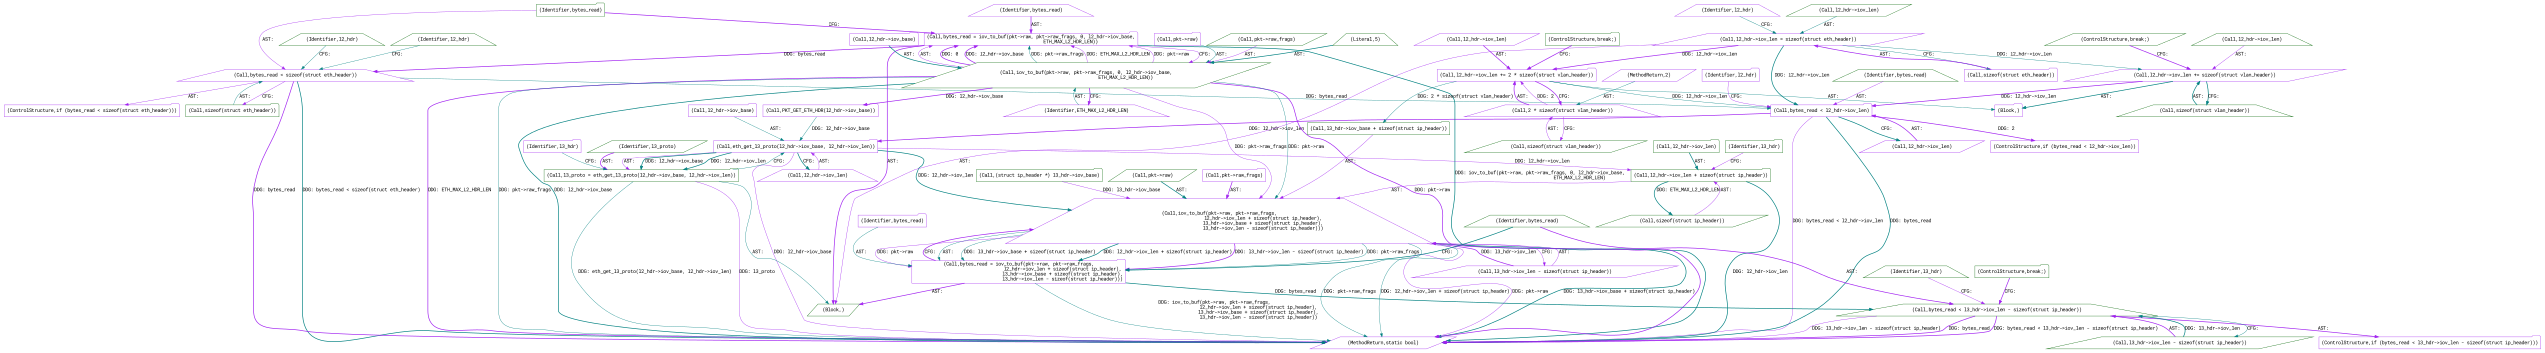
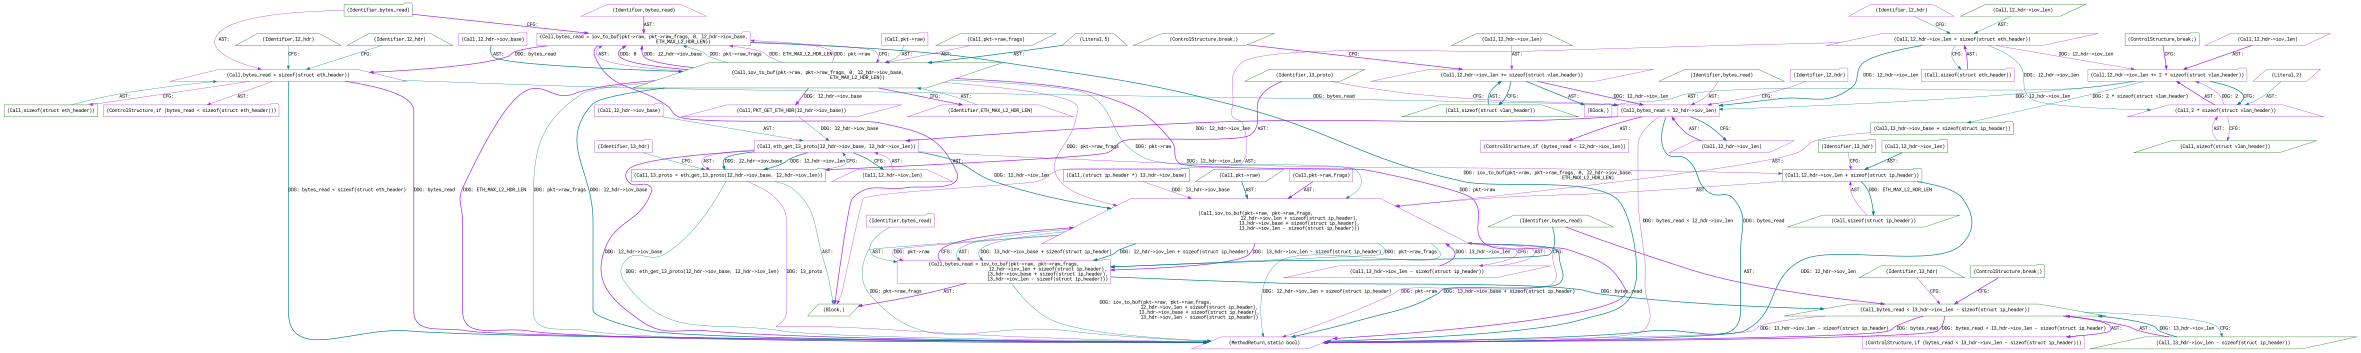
edge "(Call,l2_hdr->iov_len = sizeof(struct eth_header))" -> "(Call,l2_hdr->iov_len += 2 * sizeof(struct vlan_header))": style bold -> solid
edge "(Call,l2_hdr->iov_len = sizeof(struct eth_header))" -> "(Call,l2_hdr->iov_len += sizeof(struct vlan_header))": now "(Call,l2_hdr->iov_len = sizeof(struct eth_header))" -> "(Call,2 * sizeof(struct vlan_header))"
node "(MethodReturn,2)": label "(MethodReturn,2)" -> "(Literal,2)"
edge "(Call,l2_hdr->iov_len += 2 * sizeof(struct vlan_header))" -> "(Call,2 * sizeof(struct vlan_header))": color purple -> teal
edge "(Identifier,l3_proto)" -> "(Call,bytes_read < l2_hdr->iov_len)": added, label "CFG:"
node "(Call,PKT_GET_ETH_HDR(l2_hdr->iov_base))": shape folder -> parallelogram
edge "(Call,bytes_read < l2_hdr->iov_len)" -> "(ControlStructure,if (bytes_read < l2_hdr->iov_len))": label "DDG: 2" -> "AST: "
edge "(Call,eth_get_l3_proto(l2_hdr->iov_base, l2_hdr->iov_len))" -> "(MethodReturn,static bool)": style solid -> bold
